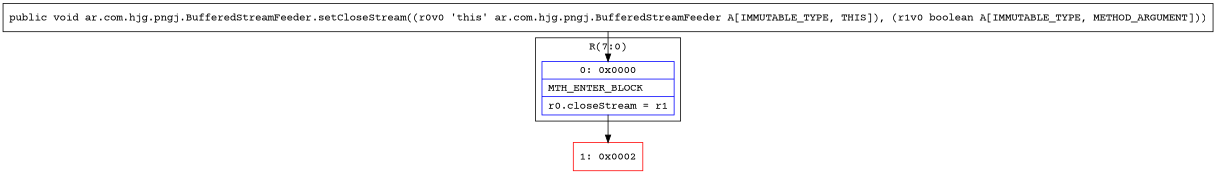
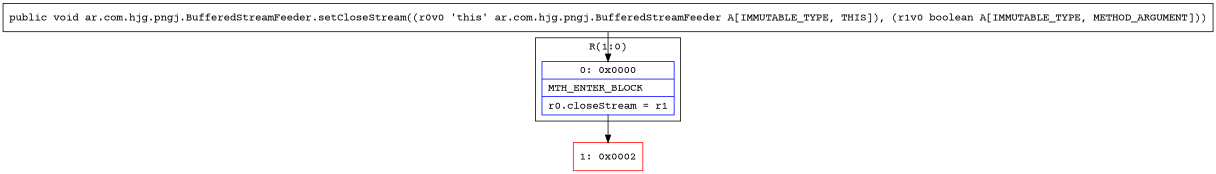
cluster "R(7:0)": label "R(7:0)" -> "R(1:0)"
